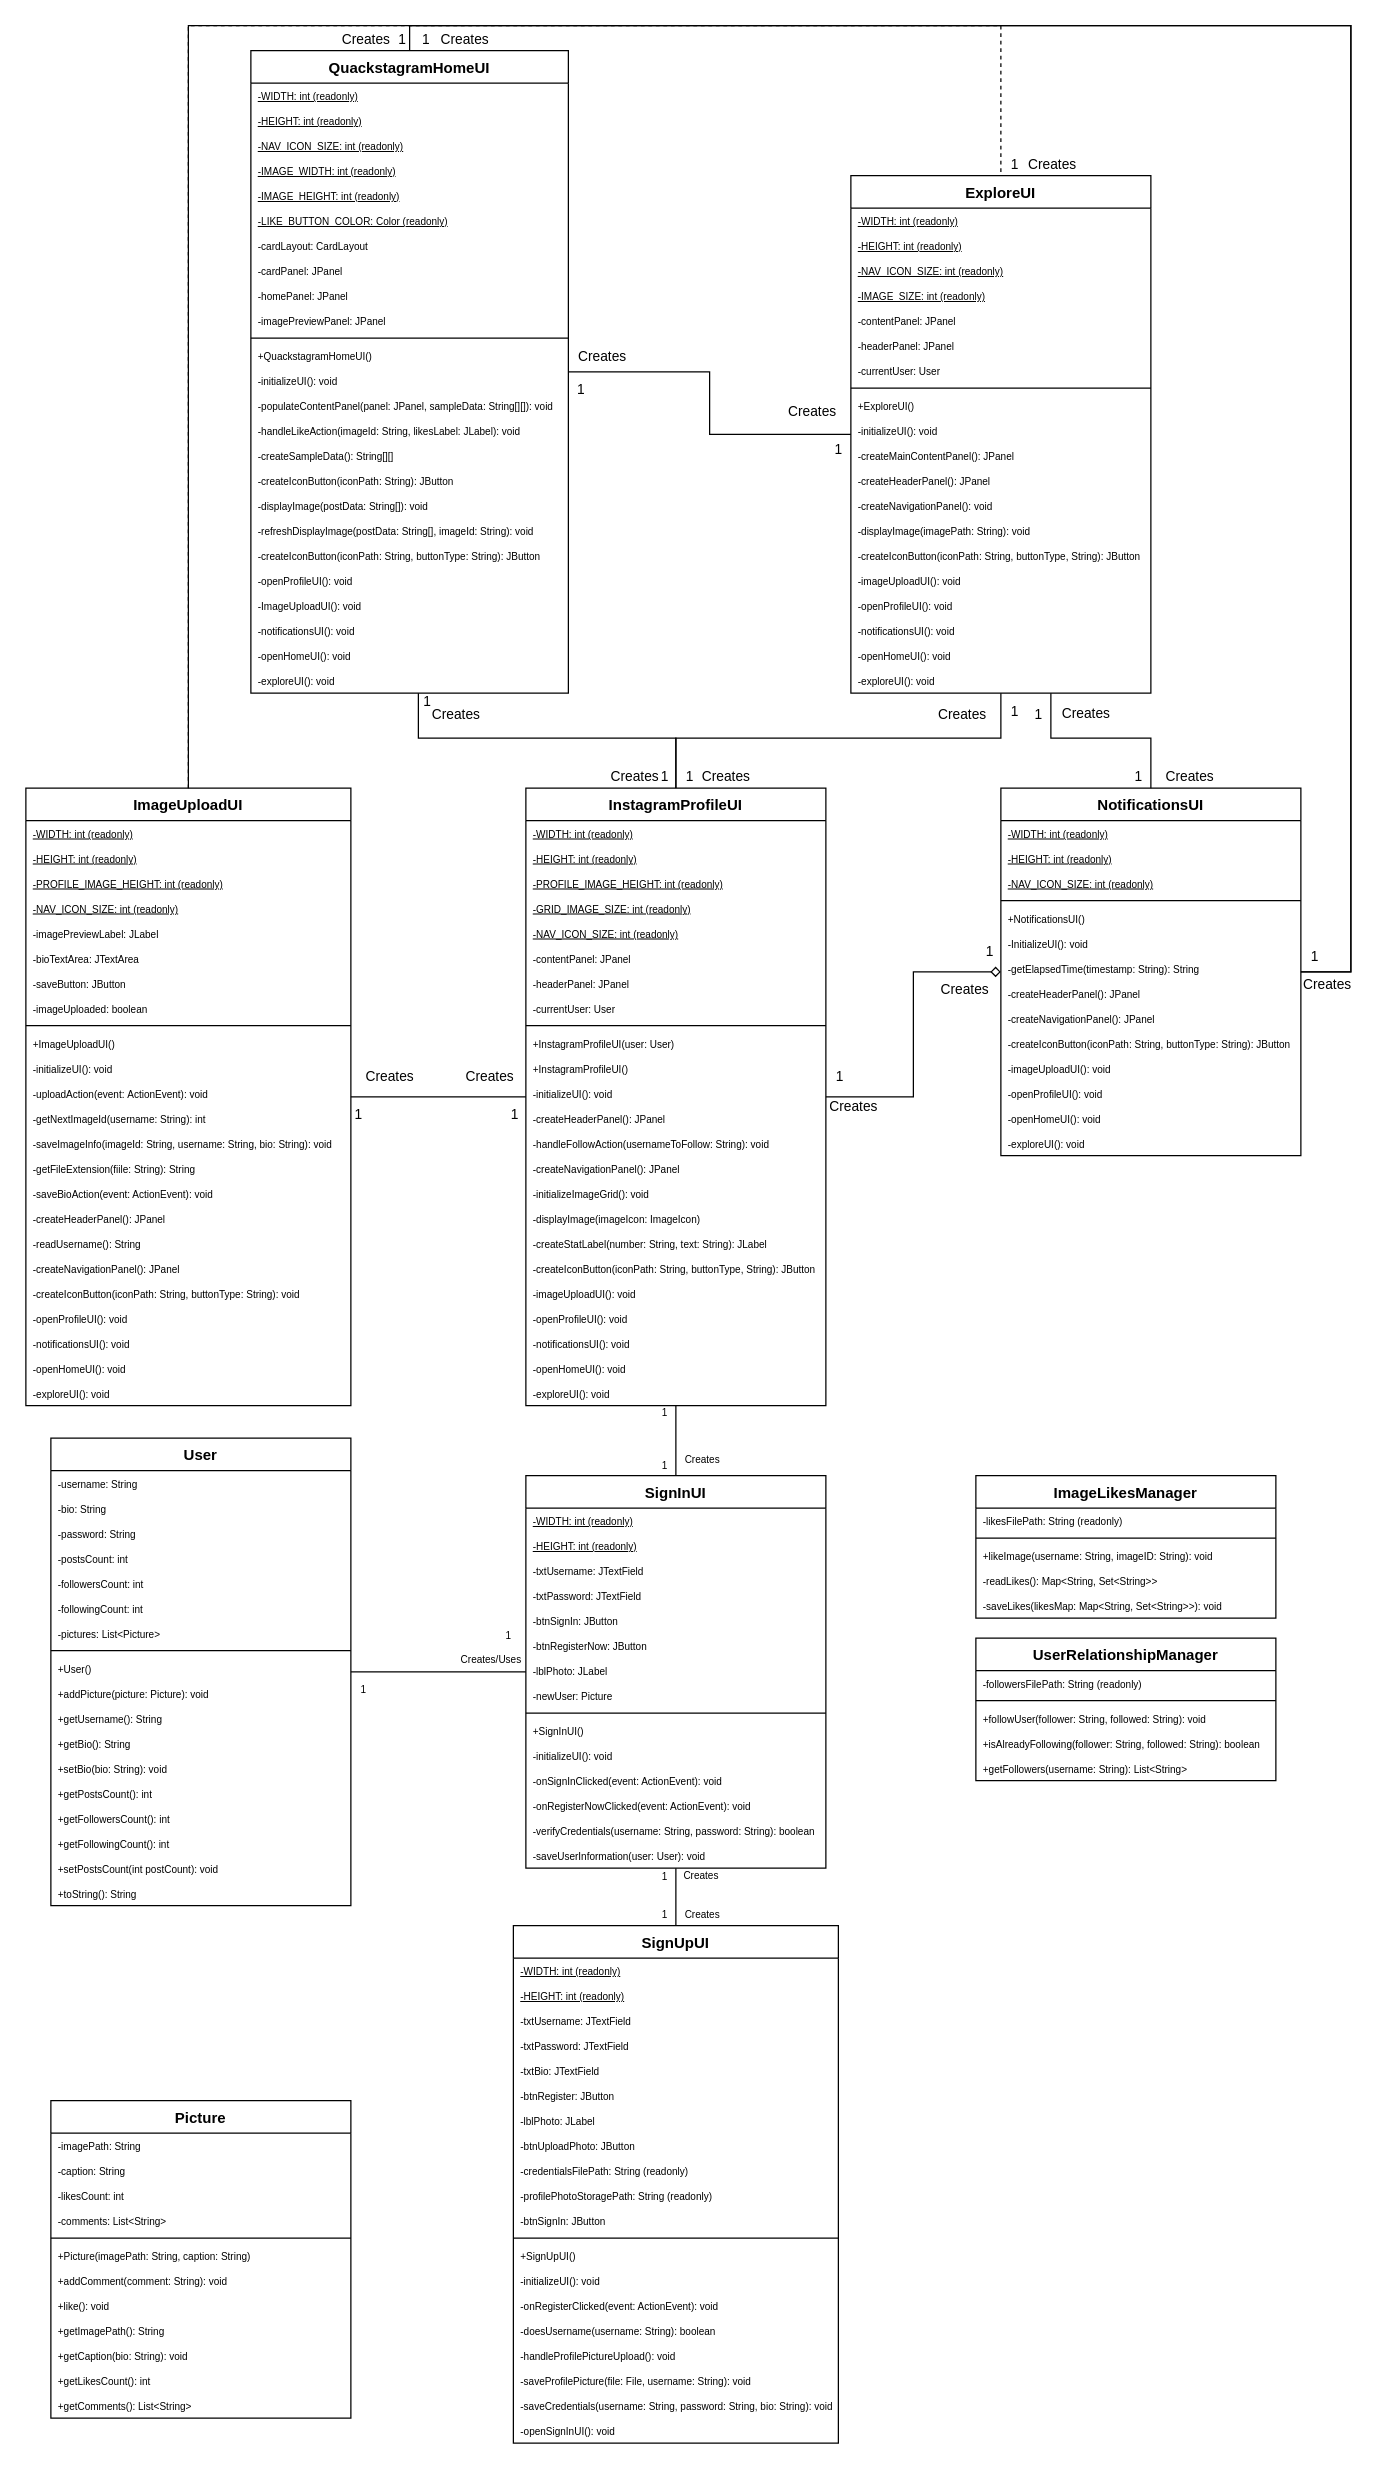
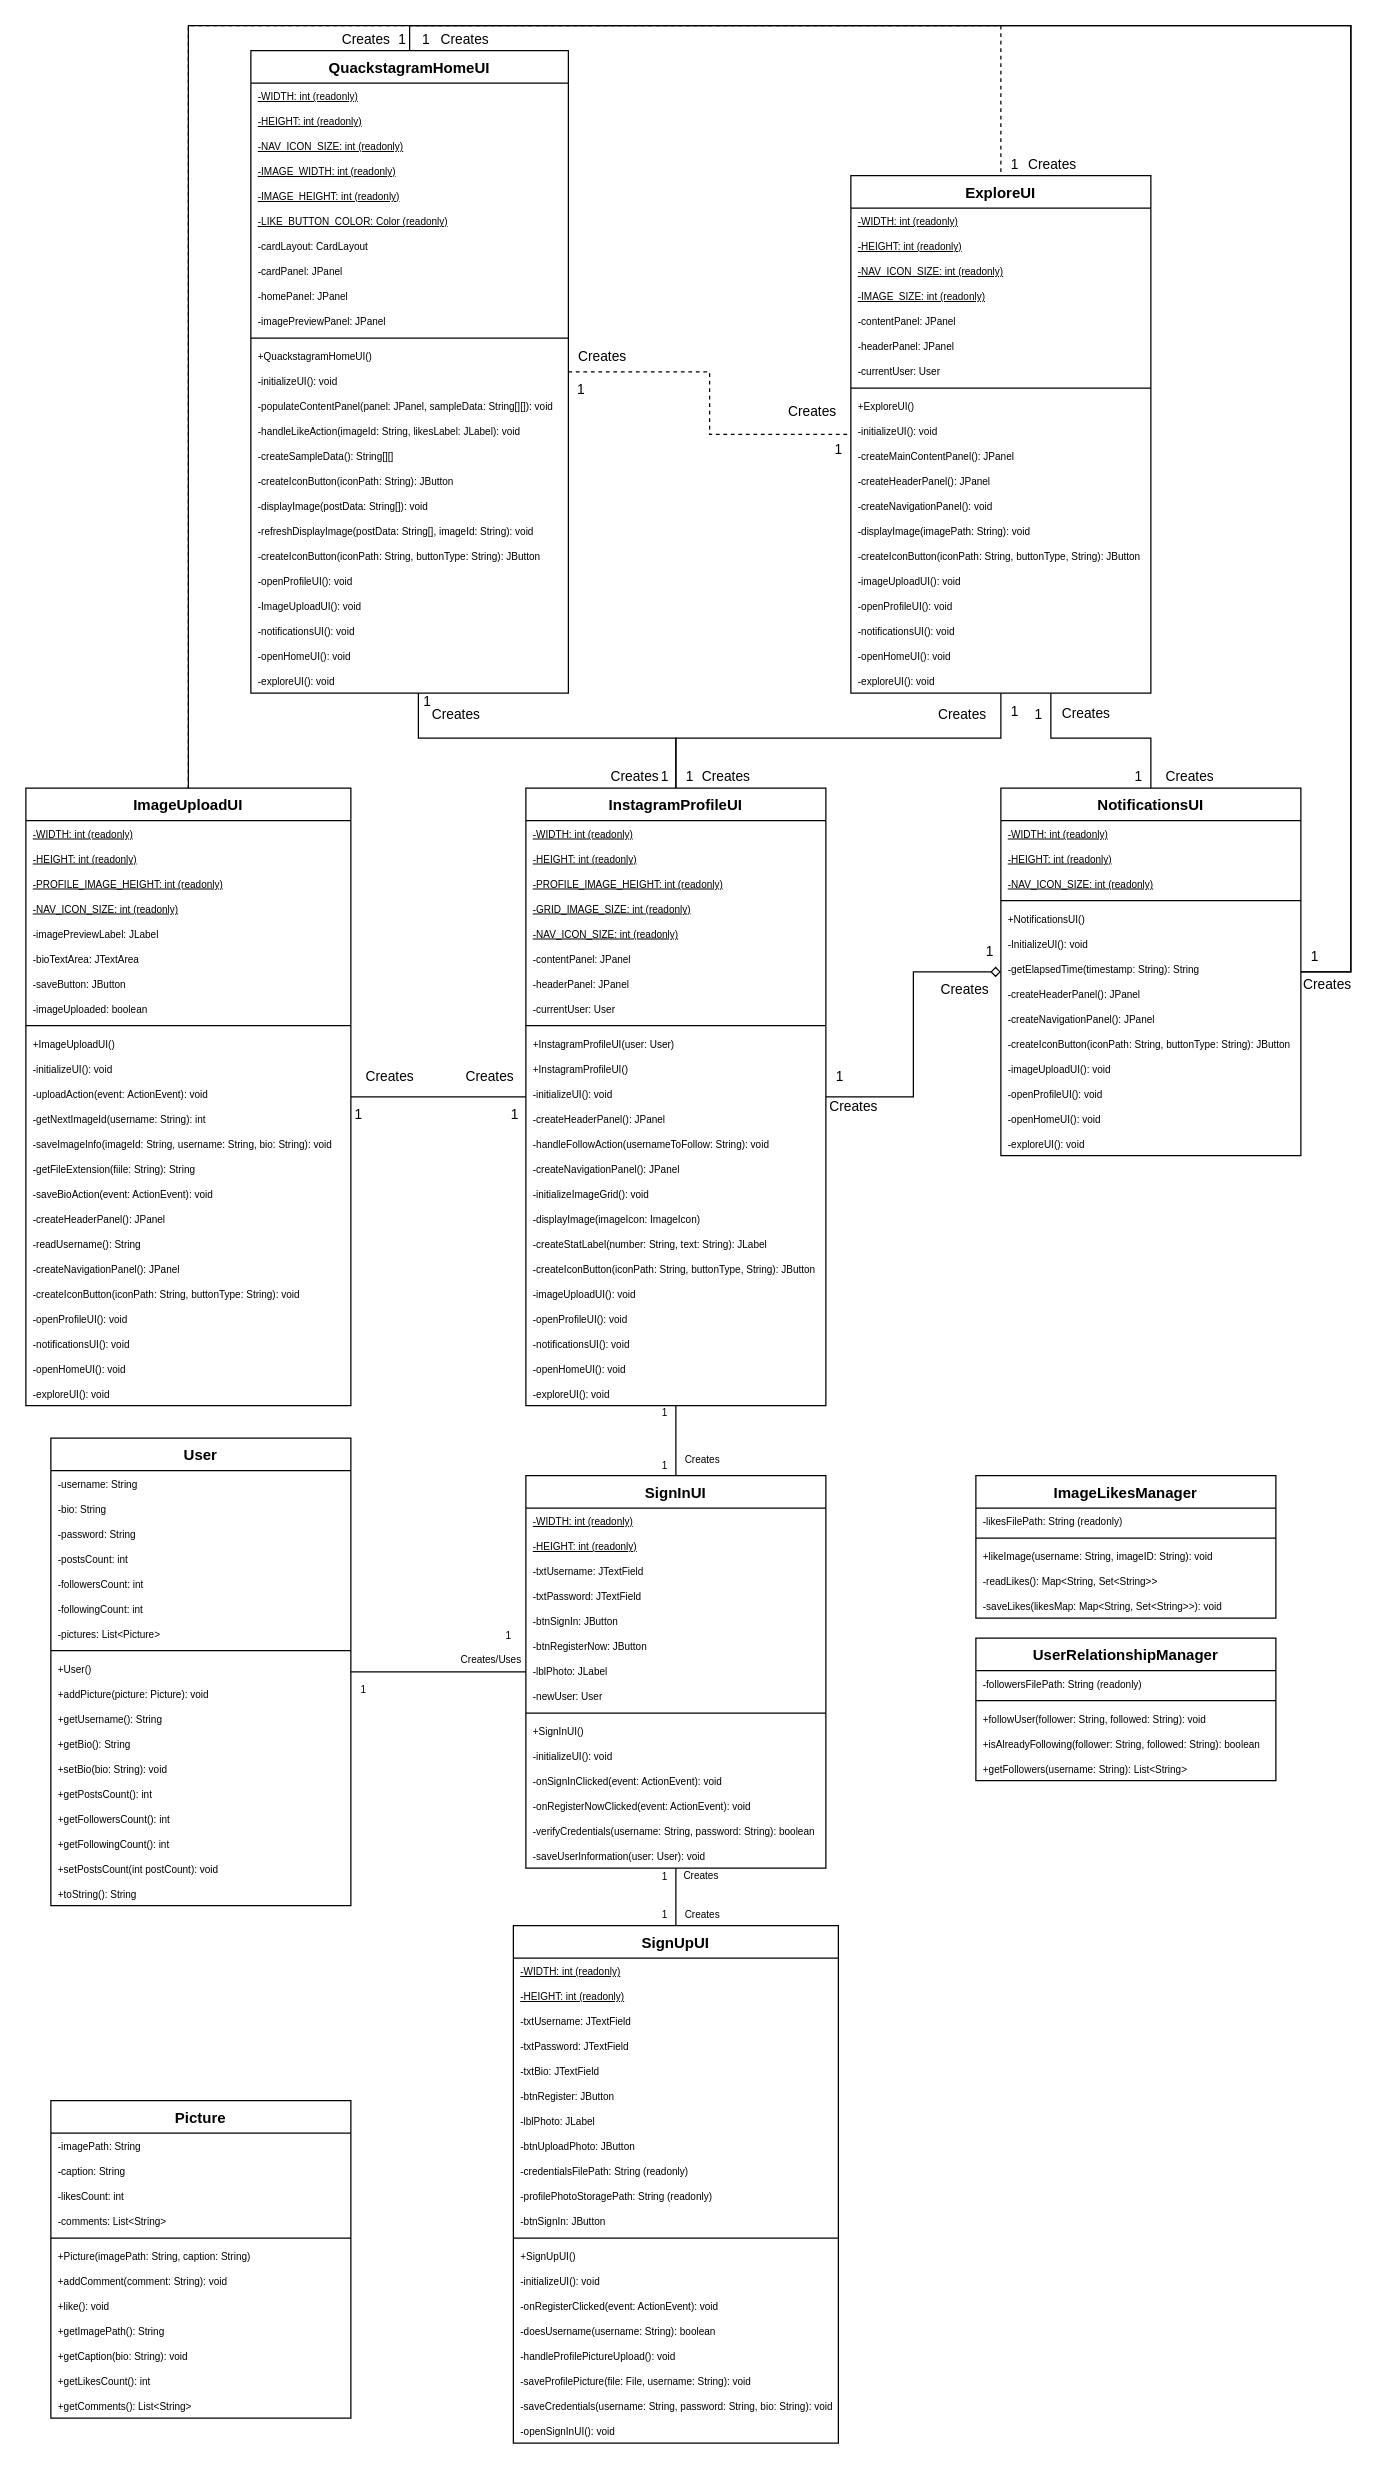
edge "QuackstagramHomeUI" -- "ExploreUI": style solid -> dashed
node "-newUser: Picture": label "-newUser: Picture" -> "-newUser: User"
